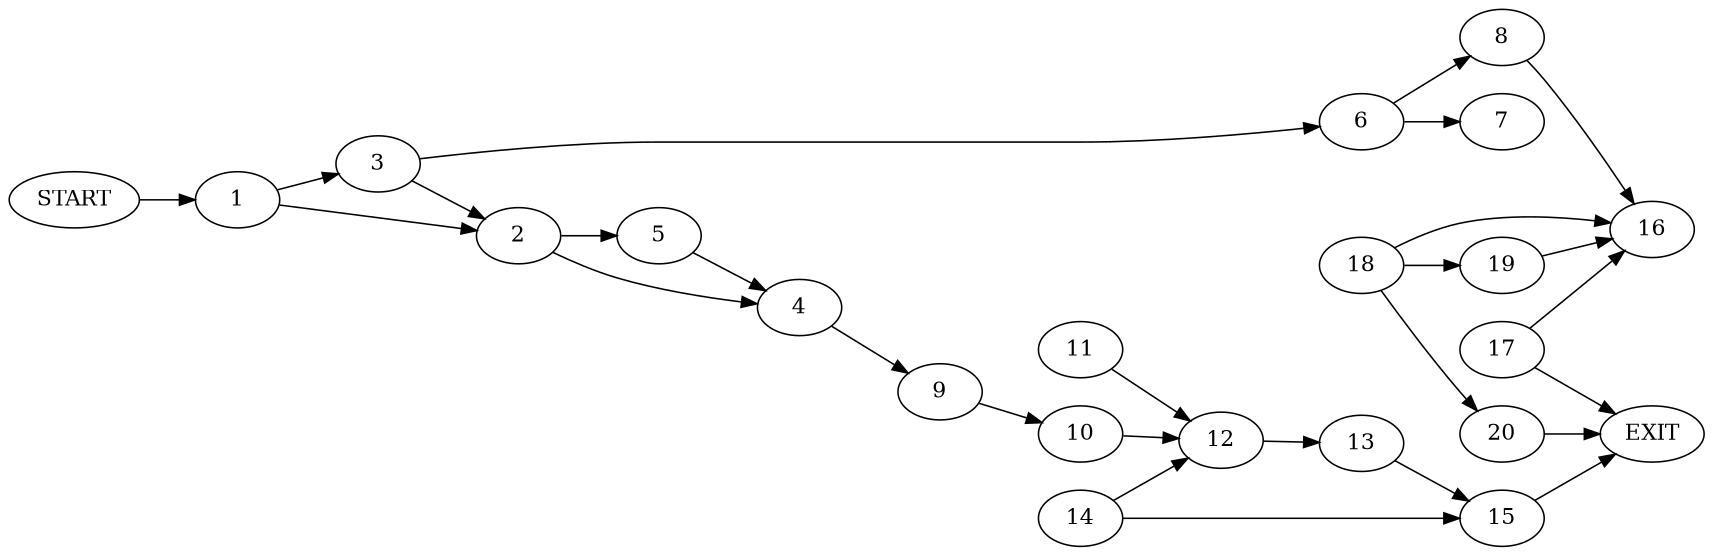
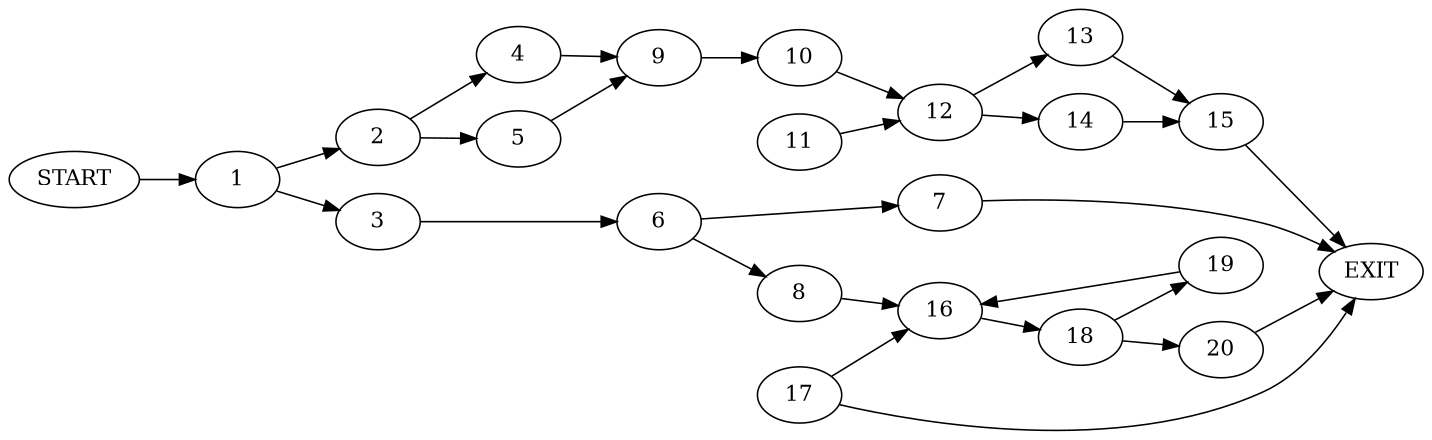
edge "3" -> "2": removed
edge "7" -> "EXIT": added
edge "18" -> "16": reversed
edge "5" -> "4": now "5" -> "9"
edge "14" -> "12": reversed
